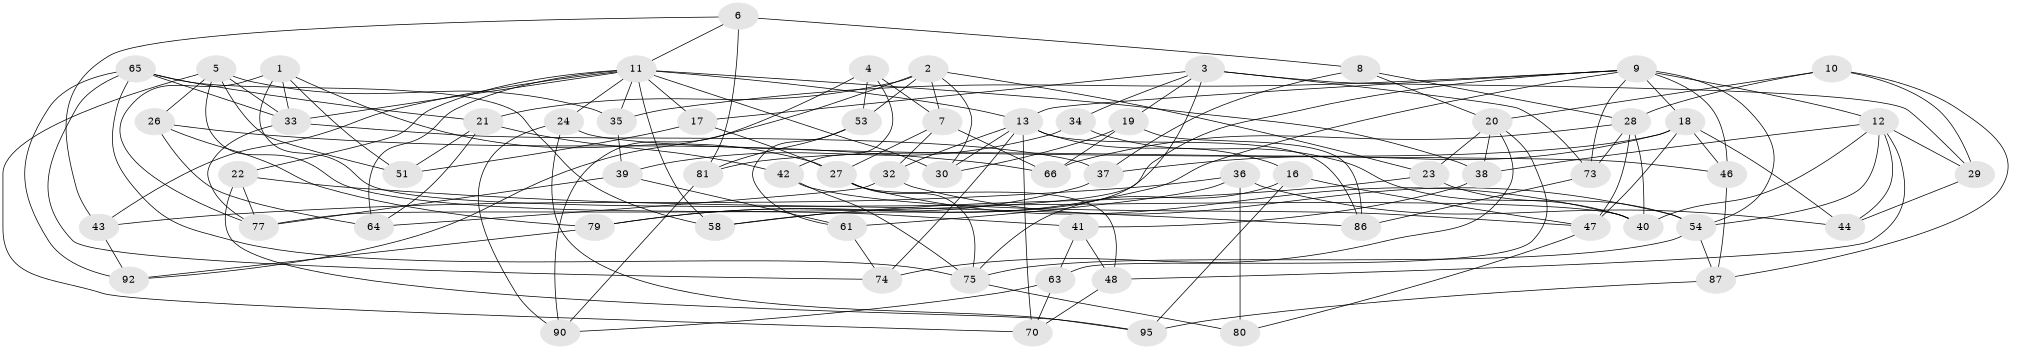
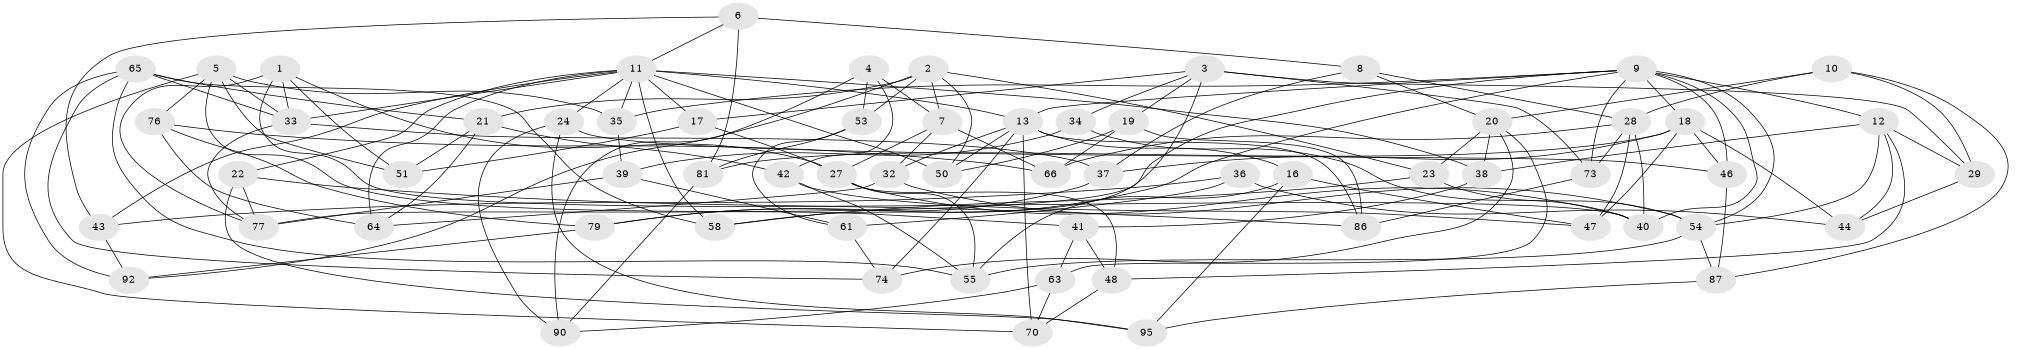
node "26": label "26" -> "76"
node "30": label "30" -> "50"
edge "12" -- "40": now "9" -- "40"
node "75": label "75" -> "55"
node "80": removed
